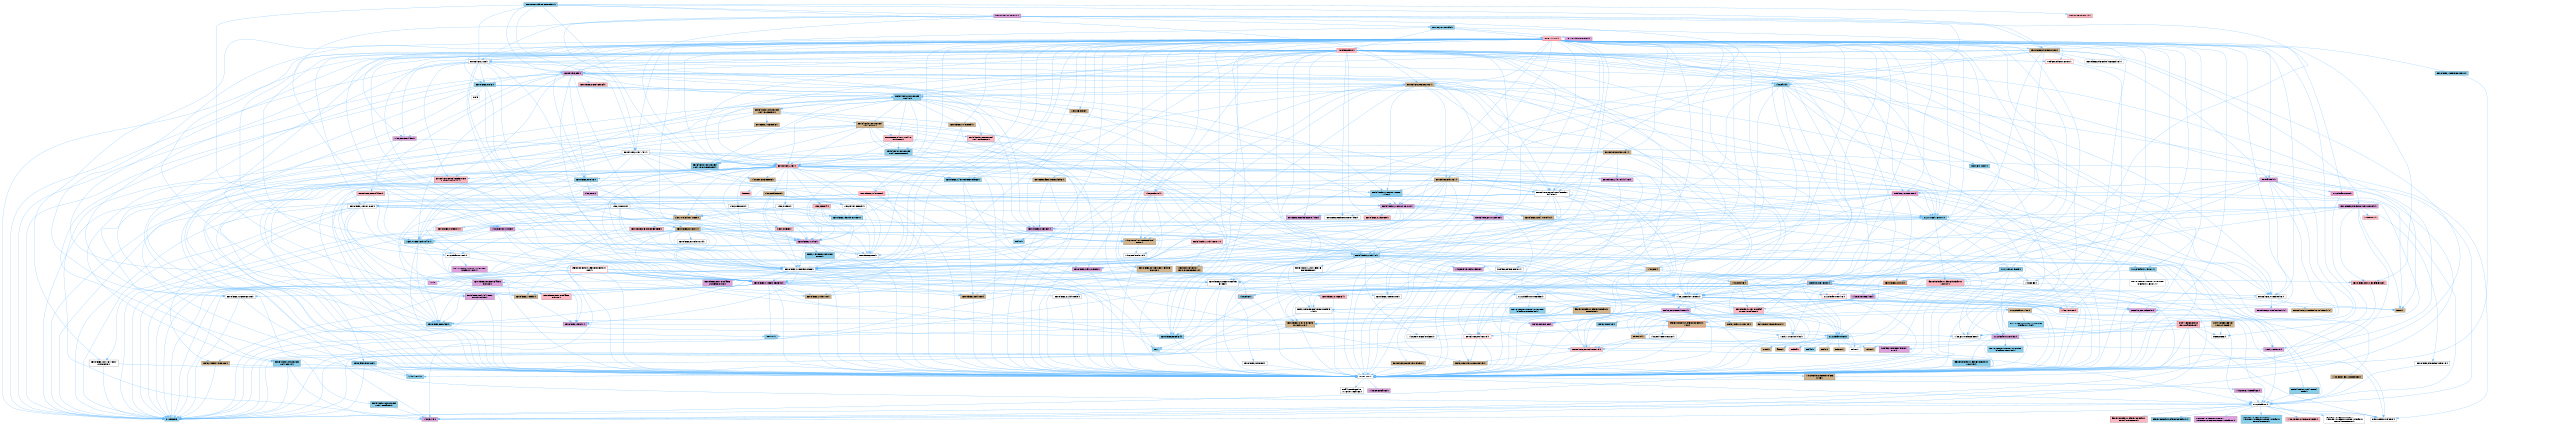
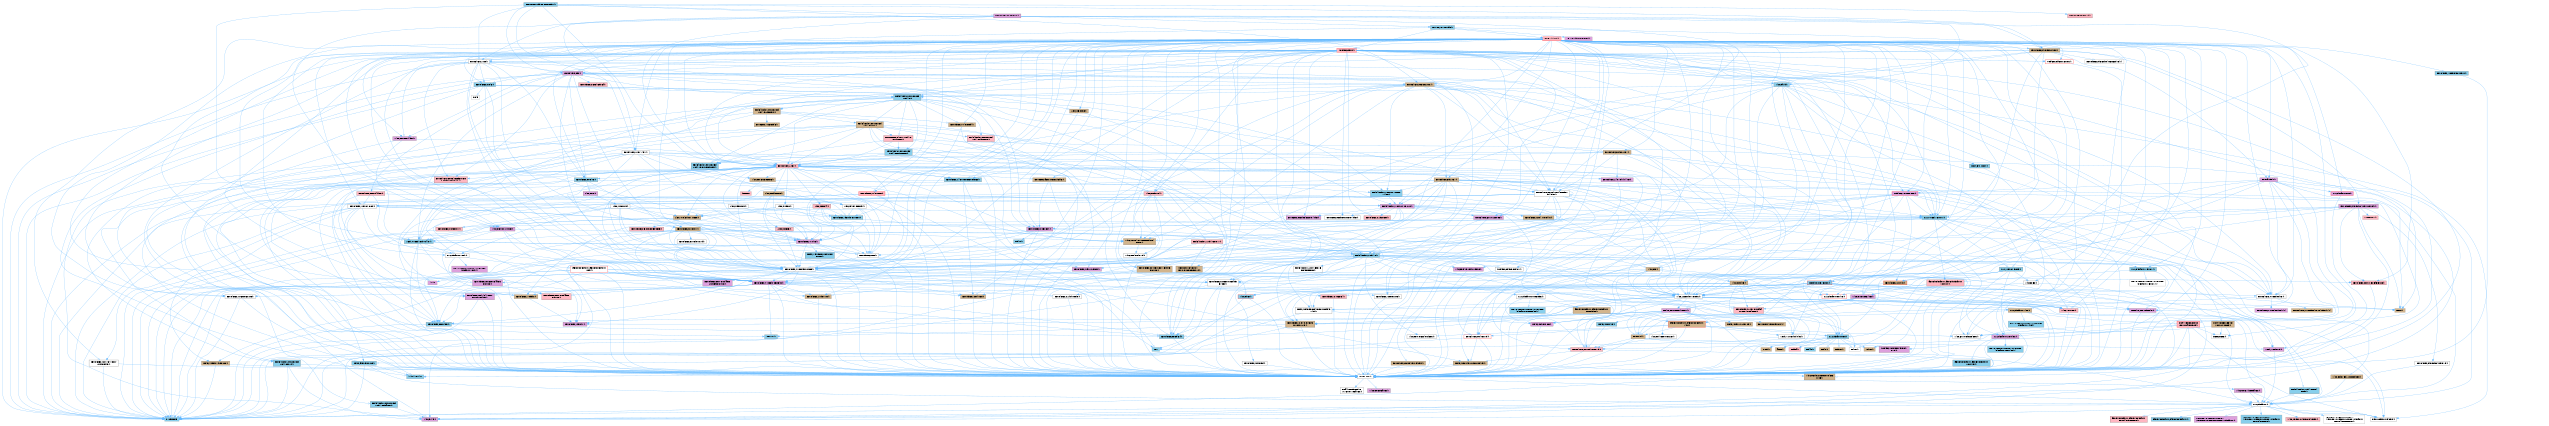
edge "Templates/Tuple.h" -> "Templates/Requires.h": removed
node "Hash/Rotate.h": label "Hash/Rotate.h" -> "Algo/Rotate.h"
